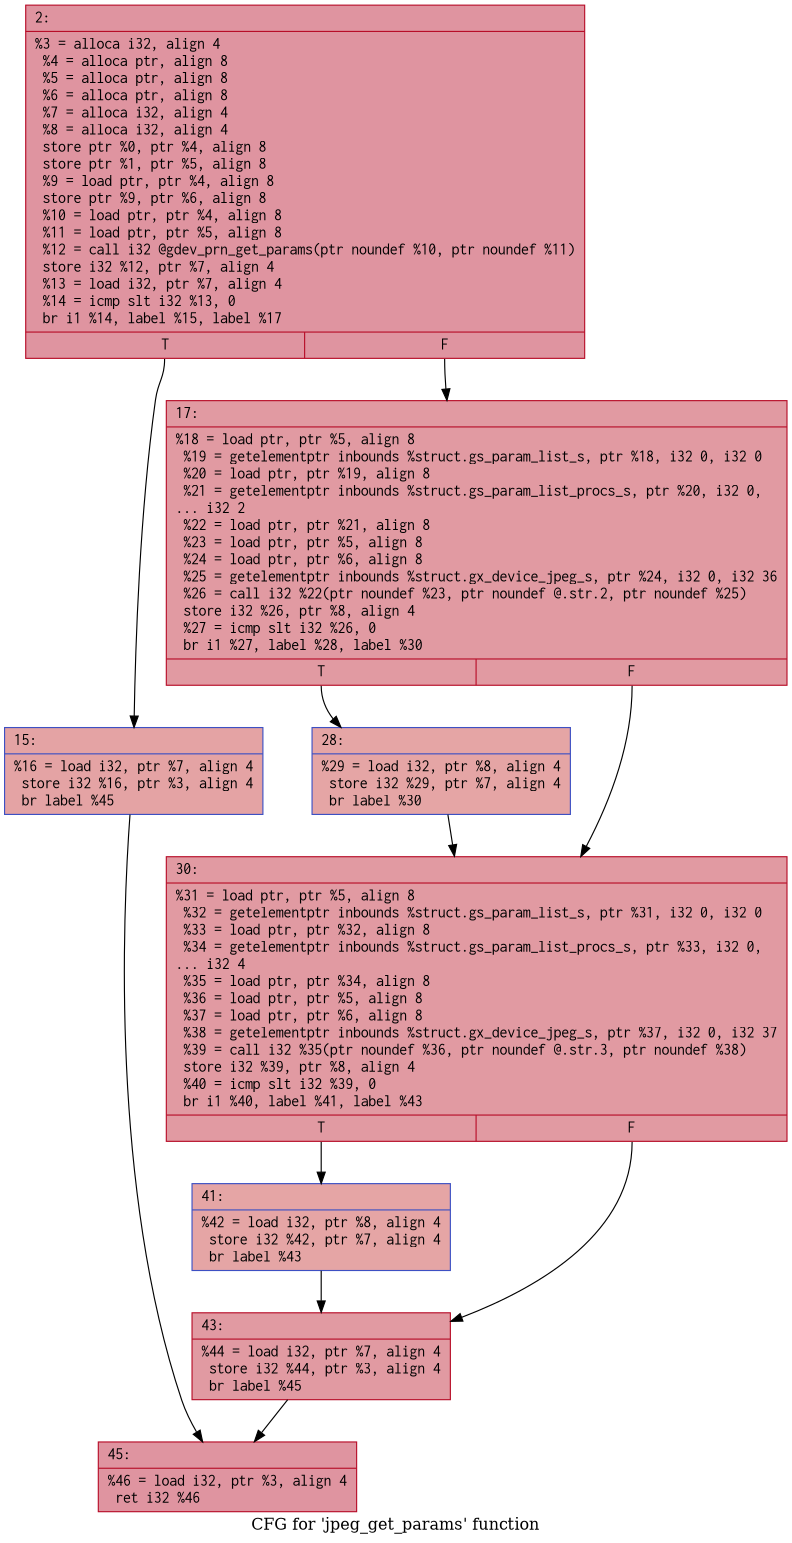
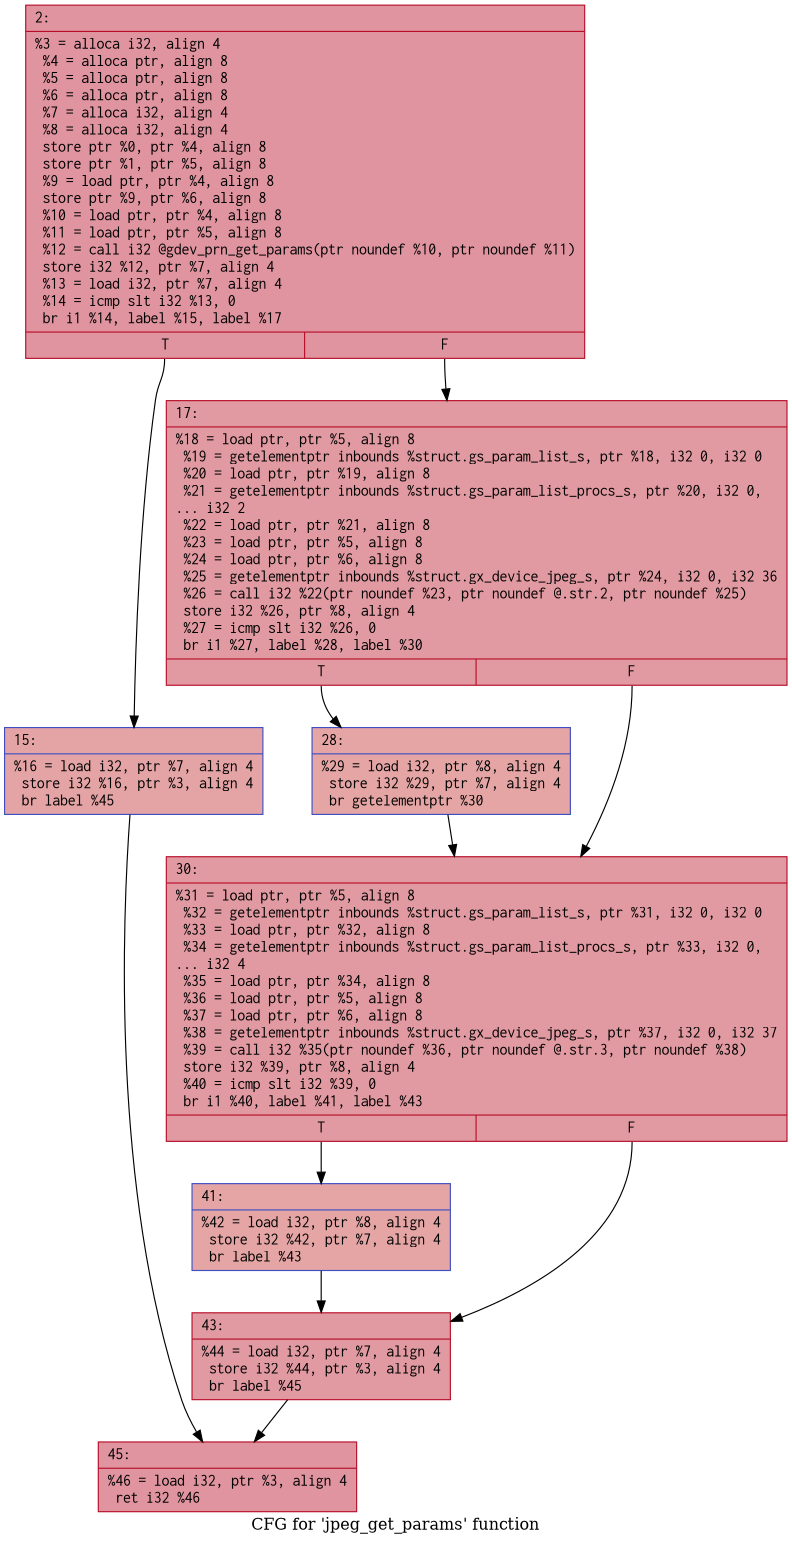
node "28:": text "br label %30" -> "br getelementptr %30"
